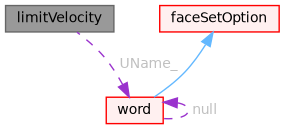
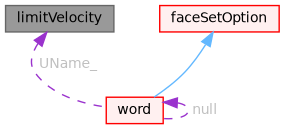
edge "limitVelocity" -> "word": reversed
